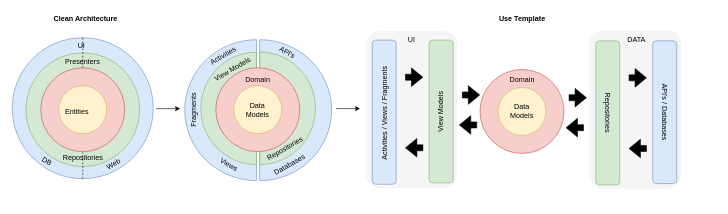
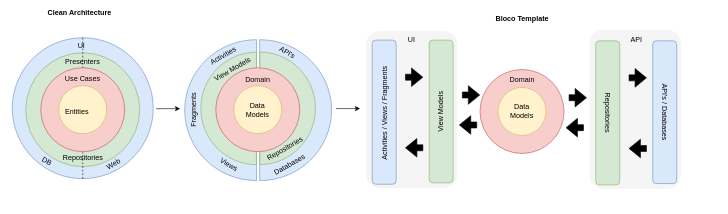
node "Clean Architecture": moved (86, 18) -> (80, 12)
node "Use Template": label "Use Template" -> "Bloco Template"
node "DATA": label "DATA" -> "API"
node "Use Cases": added
